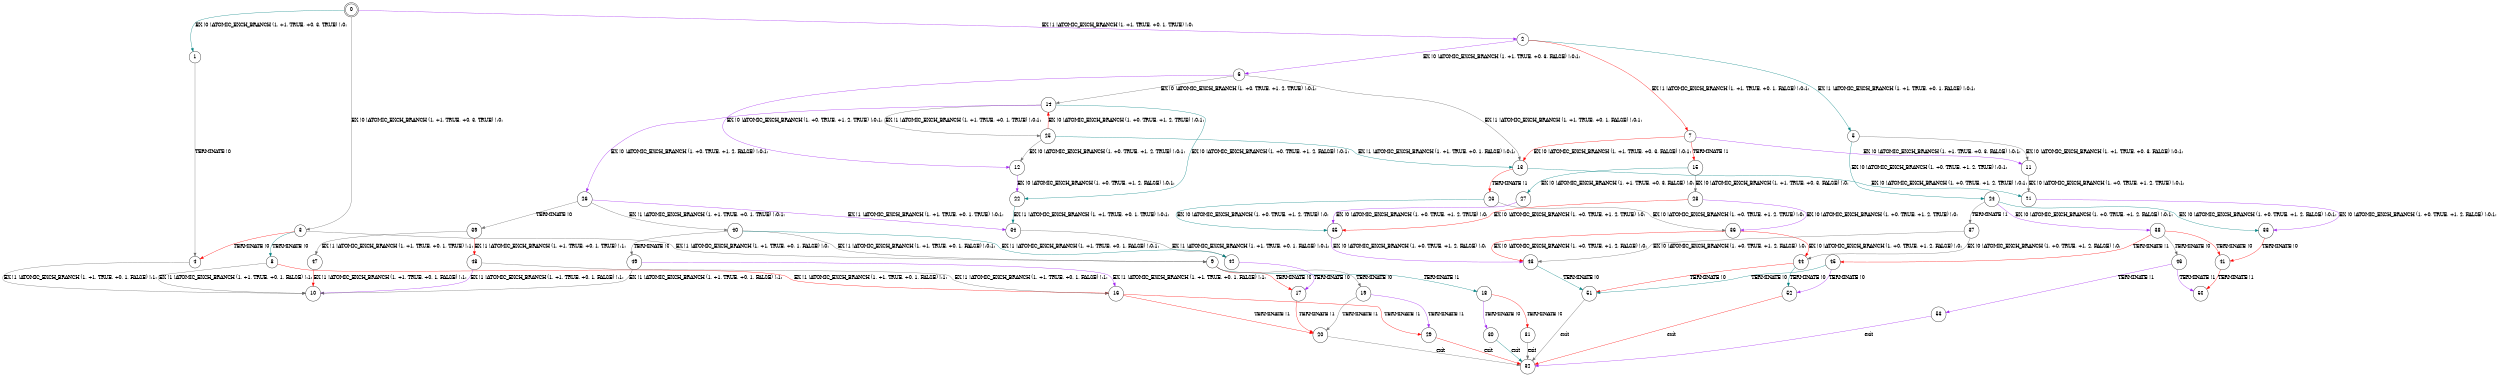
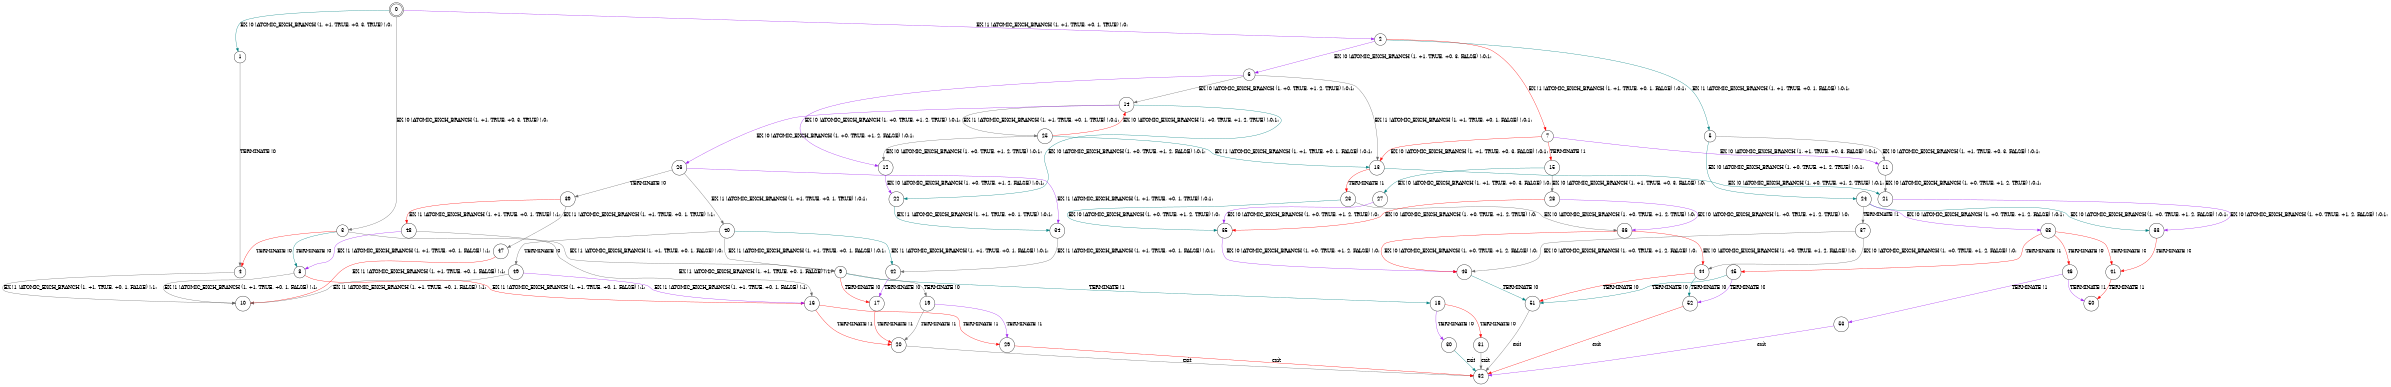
edge "38" -> "46": color gray40 -> red
edge "48" -> "10": now "48" -> "8"
